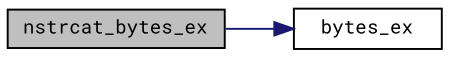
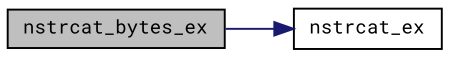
node "bytes_ex": label "bytes_ex" -> "nstrcat_ex"
